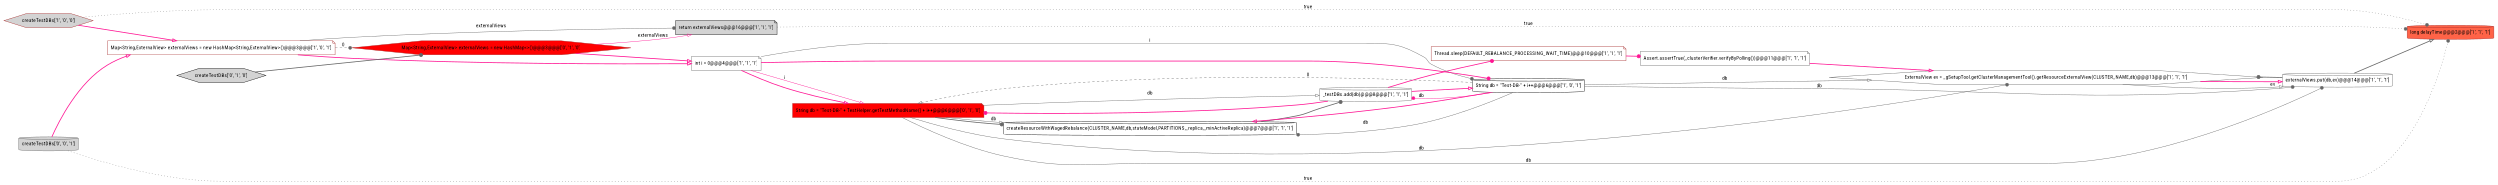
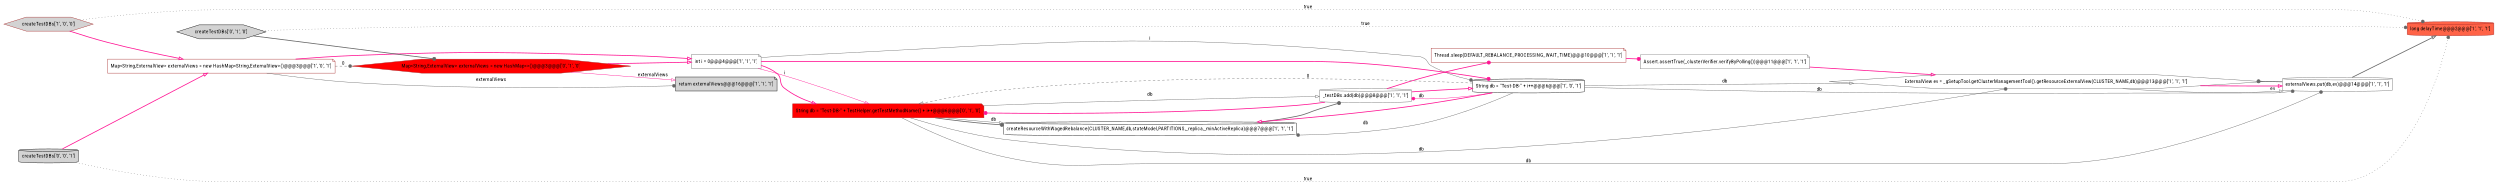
edge "return externalViews@@@16@@@['1', '1', '1']" -> "long delayTime@@@2@@@['1', '1', '1']": now "createTestDBs['0', '1', '0']" -> "long delayTime@@@2@@@['1', '1', '1']"
node "createTestDBs['0', '0', '1']": color gray40 -> black
